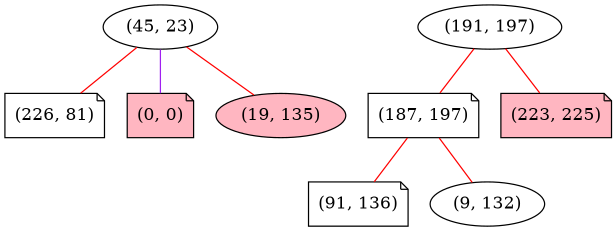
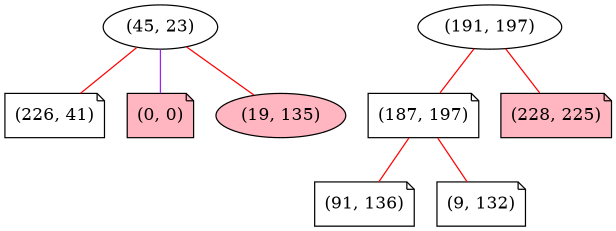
node "(226, 81)": label "(226, 81)" -> "(226, 41)"
node "(223, 225)": label "(223, 225)" -> "(228, 225)"
node "(9, 132)": shape ellipse -> note
